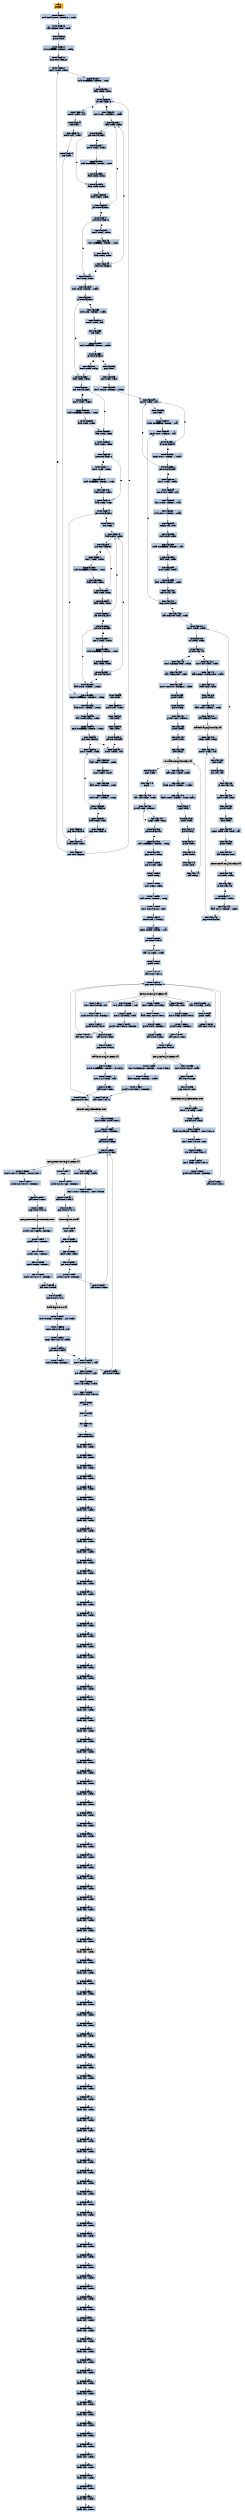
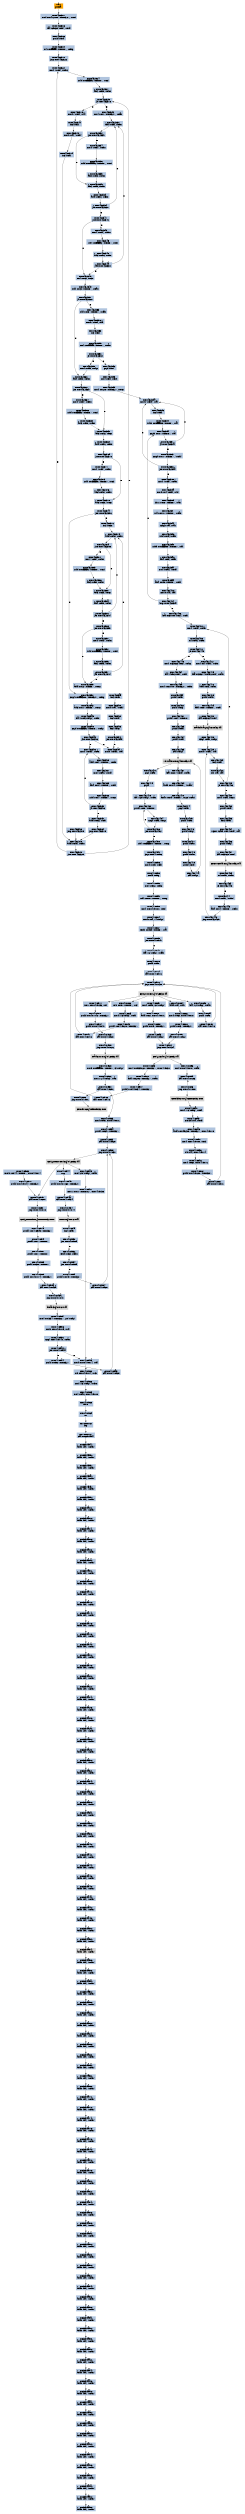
edge "0x0041889b call 0x00418ce6" -> "0x00418ce6 jmp 0x00401008": reversed
edge "GetOEMCP@KERNEL32.DLL" -> "0x00418935 movl %eax, 0x0041901c": now "0x00418930 call 0x00418cec" -> "0x00418935 movl %eax, 0x0041901c"
edge "GetSystemMetrics@USER32.dll" -> "0x00418969 movb $0x44<UINT8>, 0x00419014": now "GetSystemMetrics@USER32.dll" -> "0x00418975 call 0x00418ce0"
